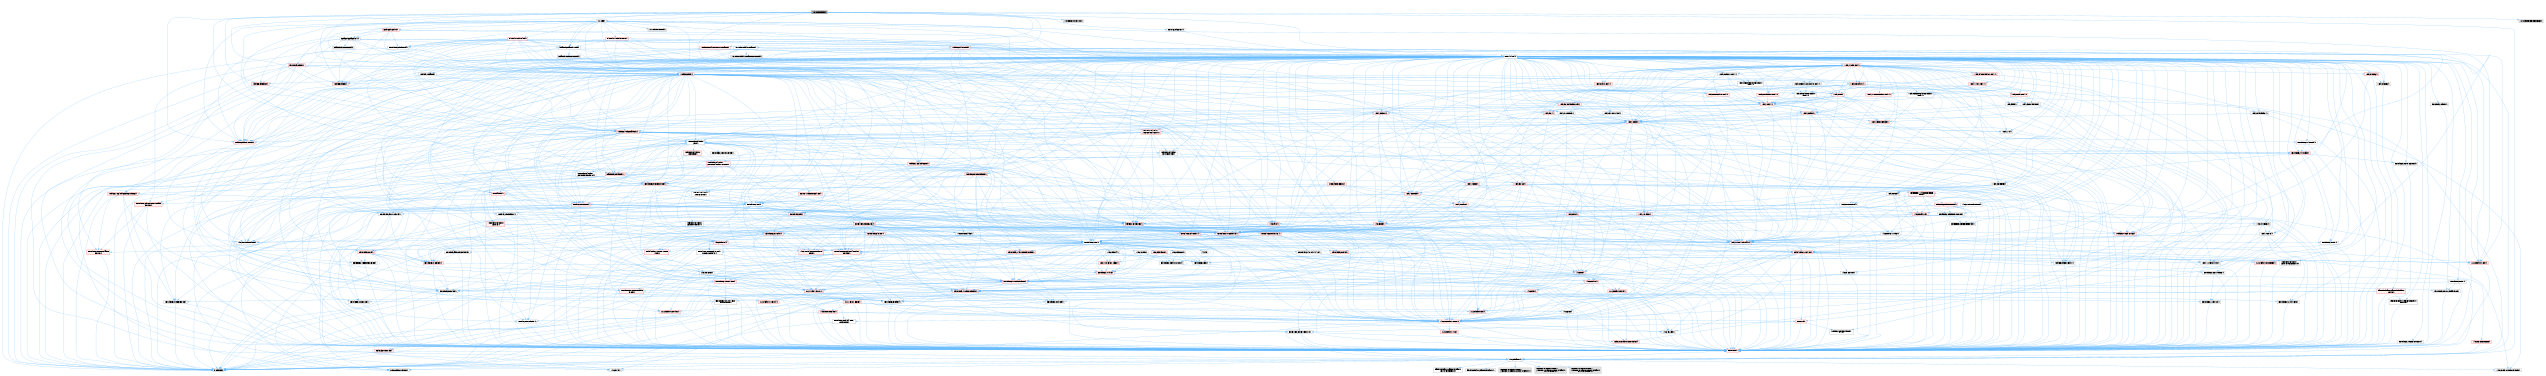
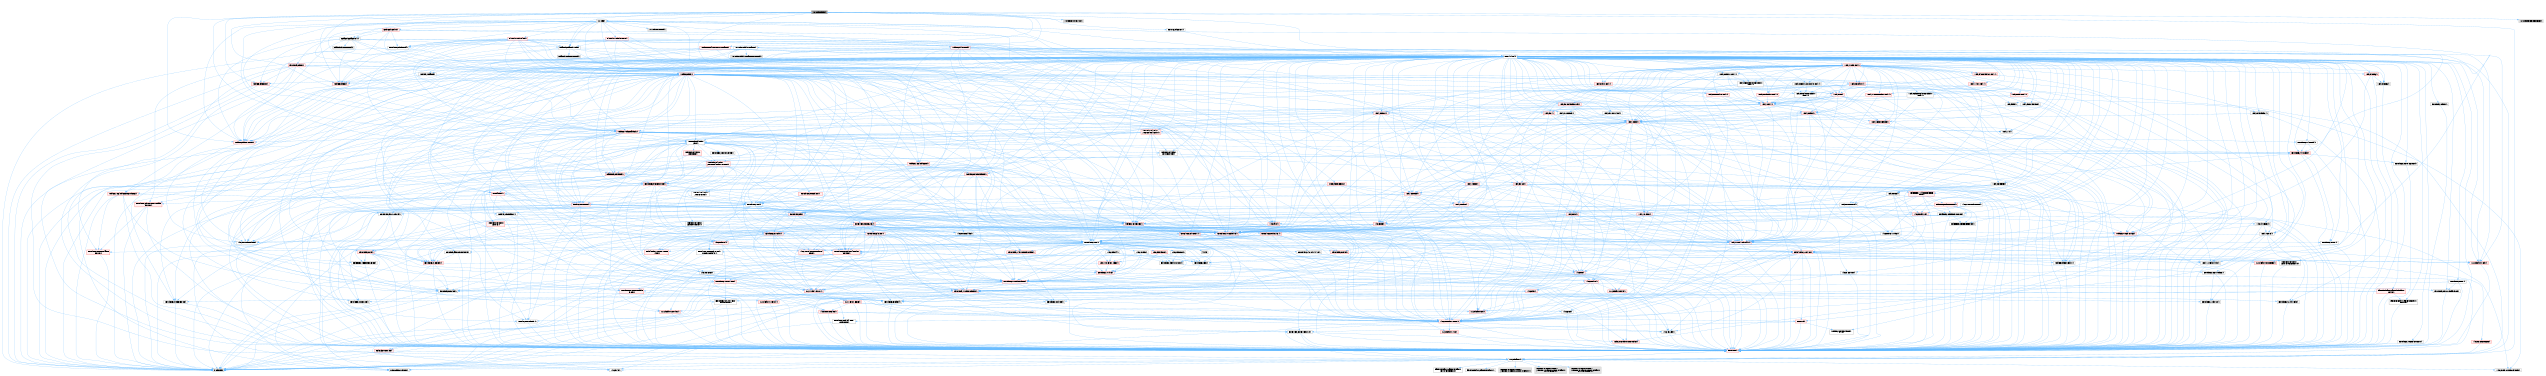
node "Internationalization /StringTableCoreFwd.h": removed
node "FrameNumber/SortedMap.h": label "FrameNumber/SortedMap.h" -> "Containers/SortedMap.h"
